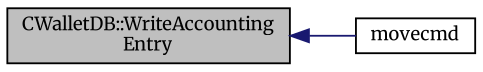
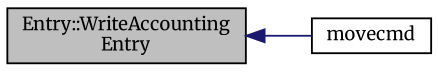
node "CWalletDB::WriteAccounting Entry": label "CWalletDB::WriteAccounting Entry" -> "Entry::WriteAccounting Entry"
